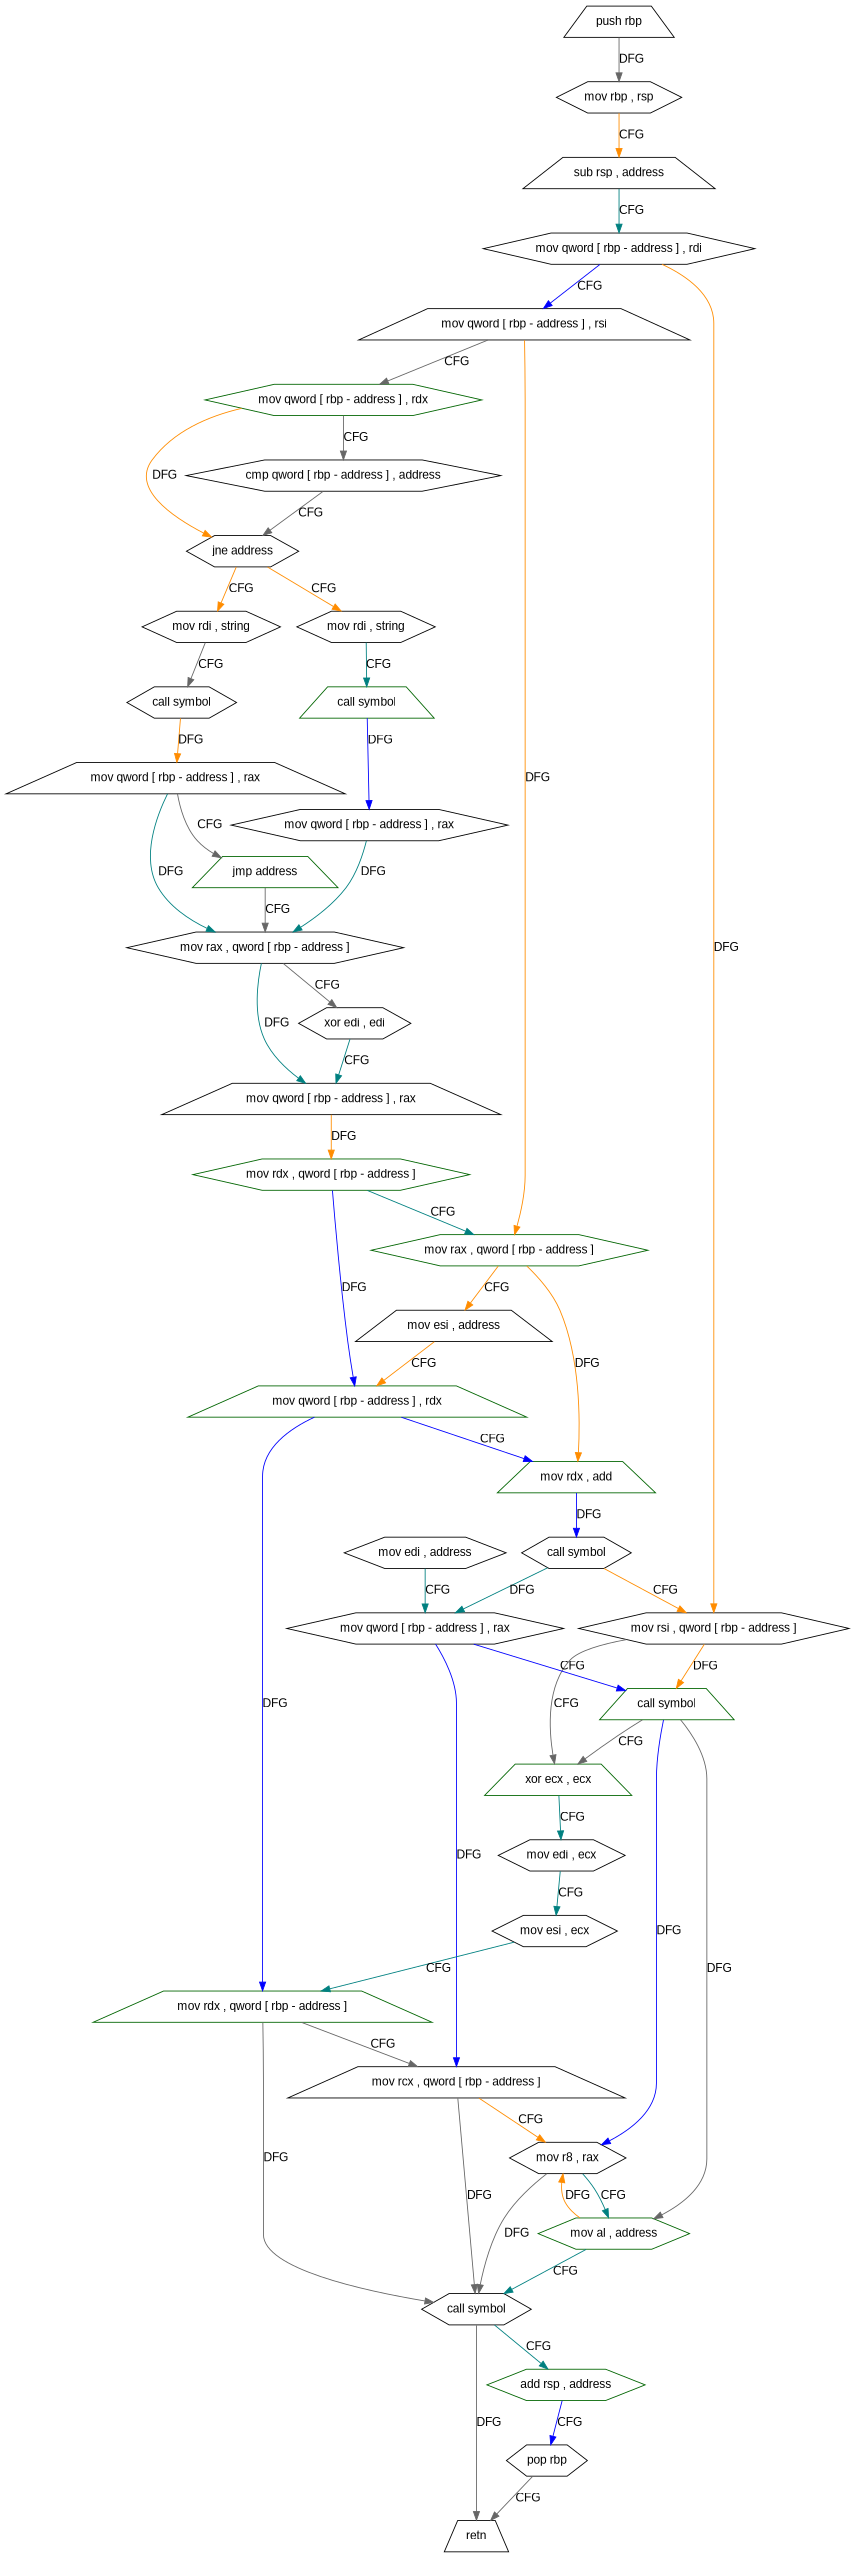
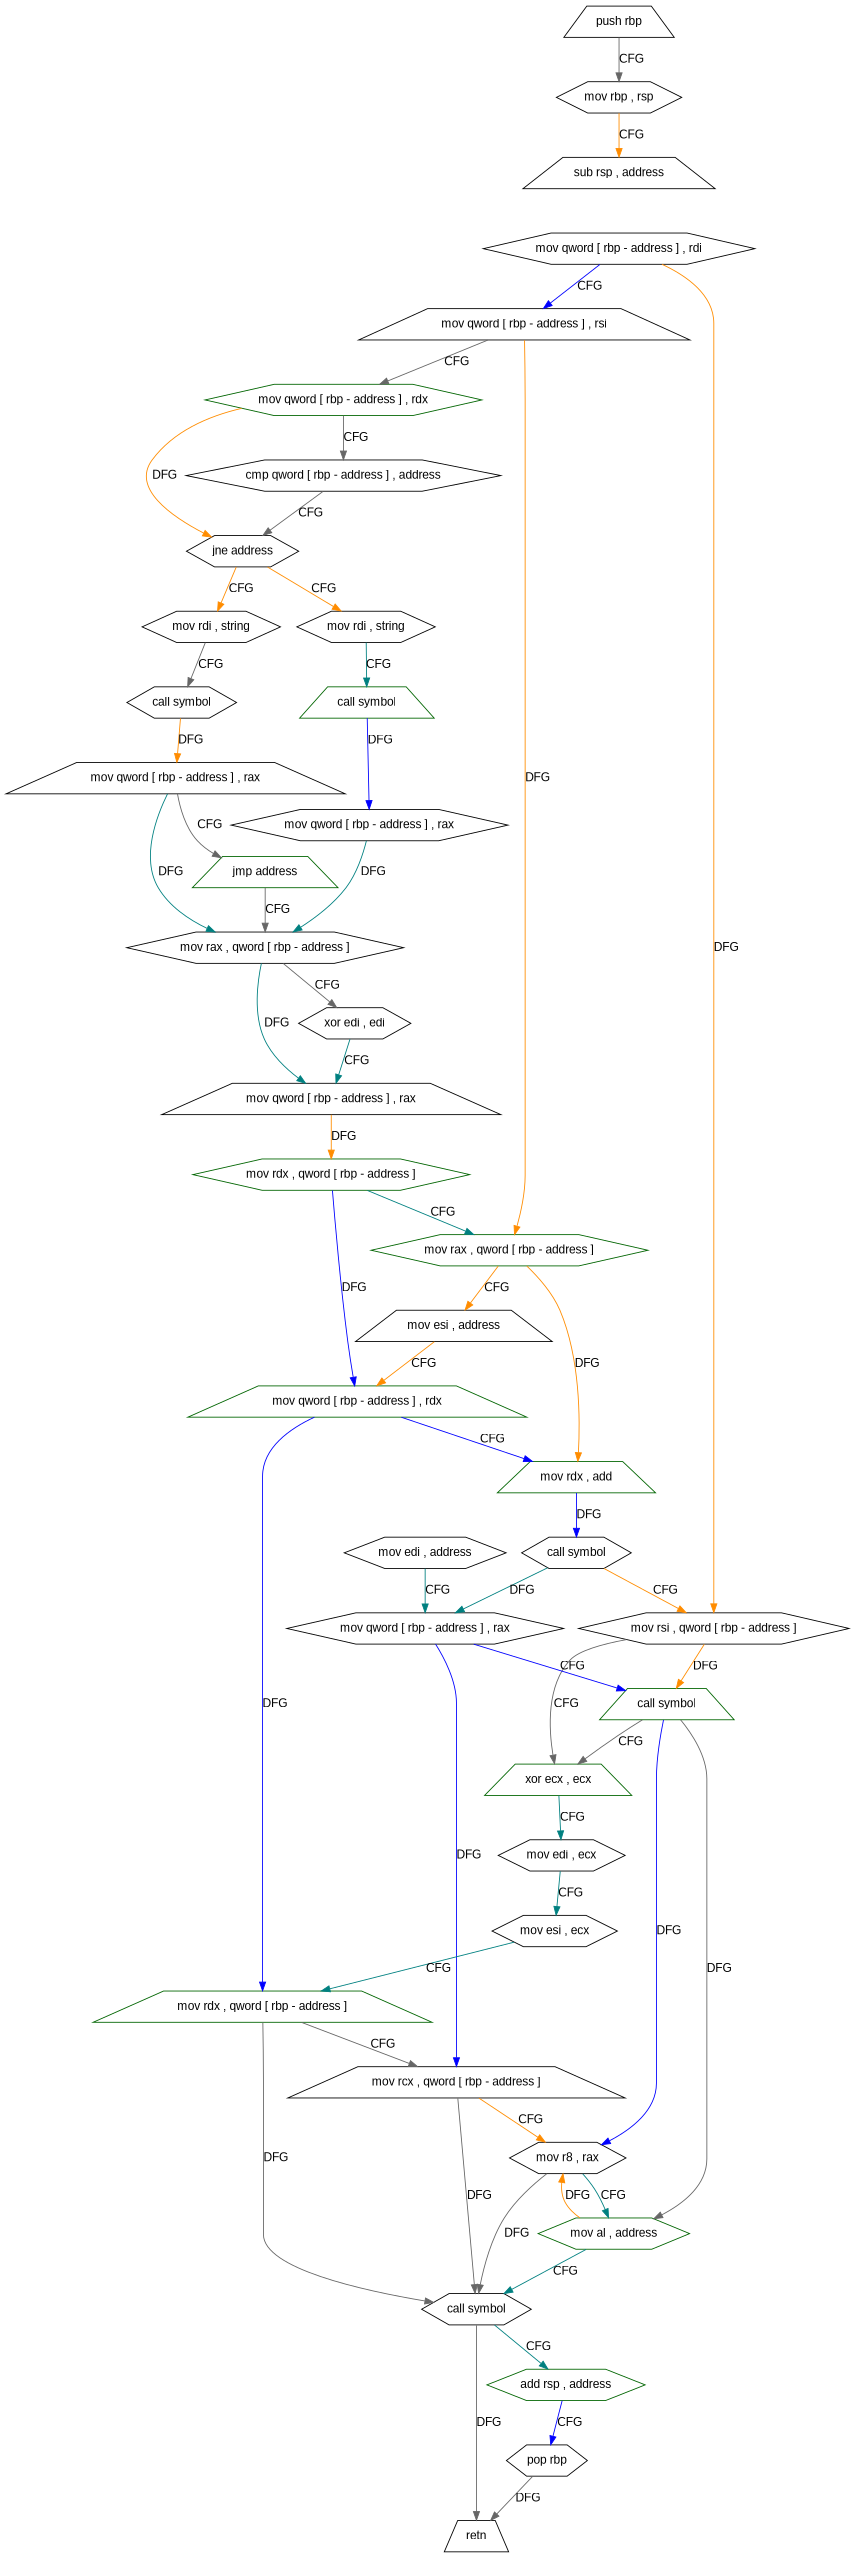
edge "push rbp" -> "mov rbp , rsp": label "DFG" -> "CFG"
edge "sub rsp , address" -> "mov qword [ rbp - address ] , rdi": removed, label "CFG"
edge "pop rbp" -> "retn": label "CFG" -> "DFG"
